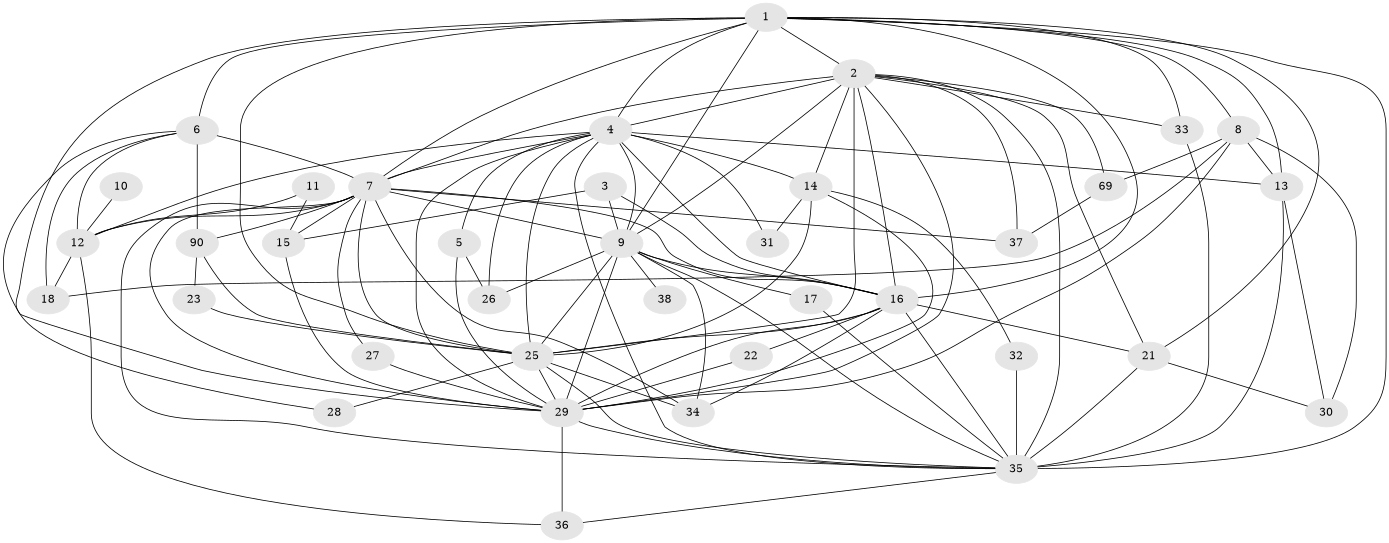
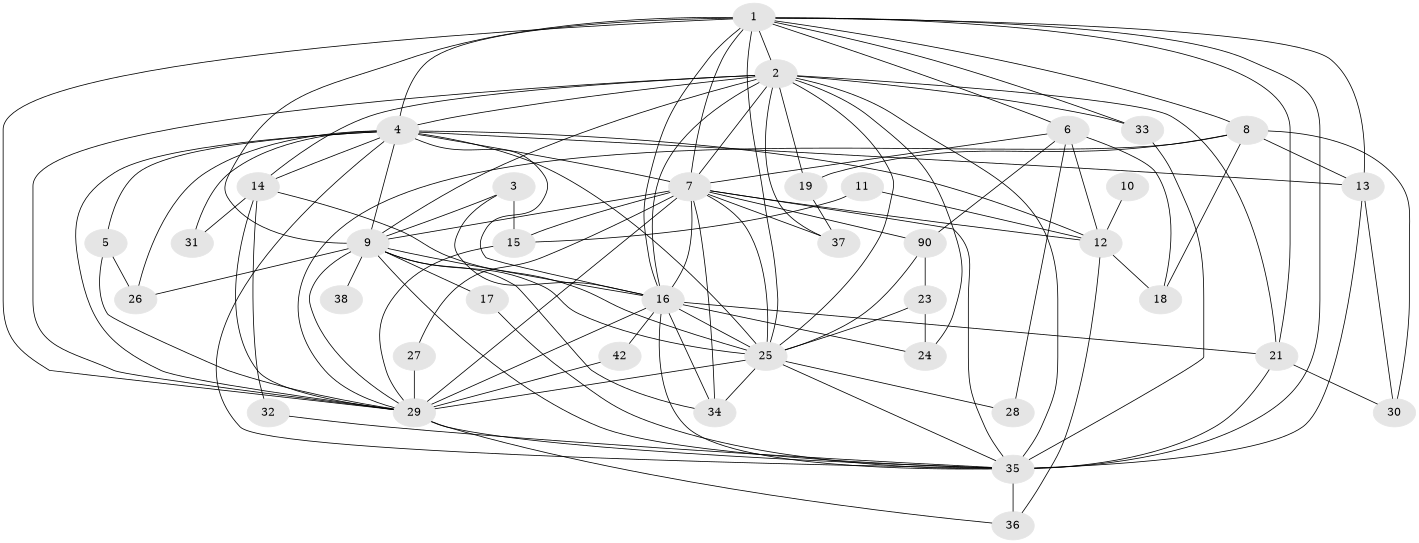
node "69": label "69" -> "19"
node "22": label "22" -> "42"
node "24": added
